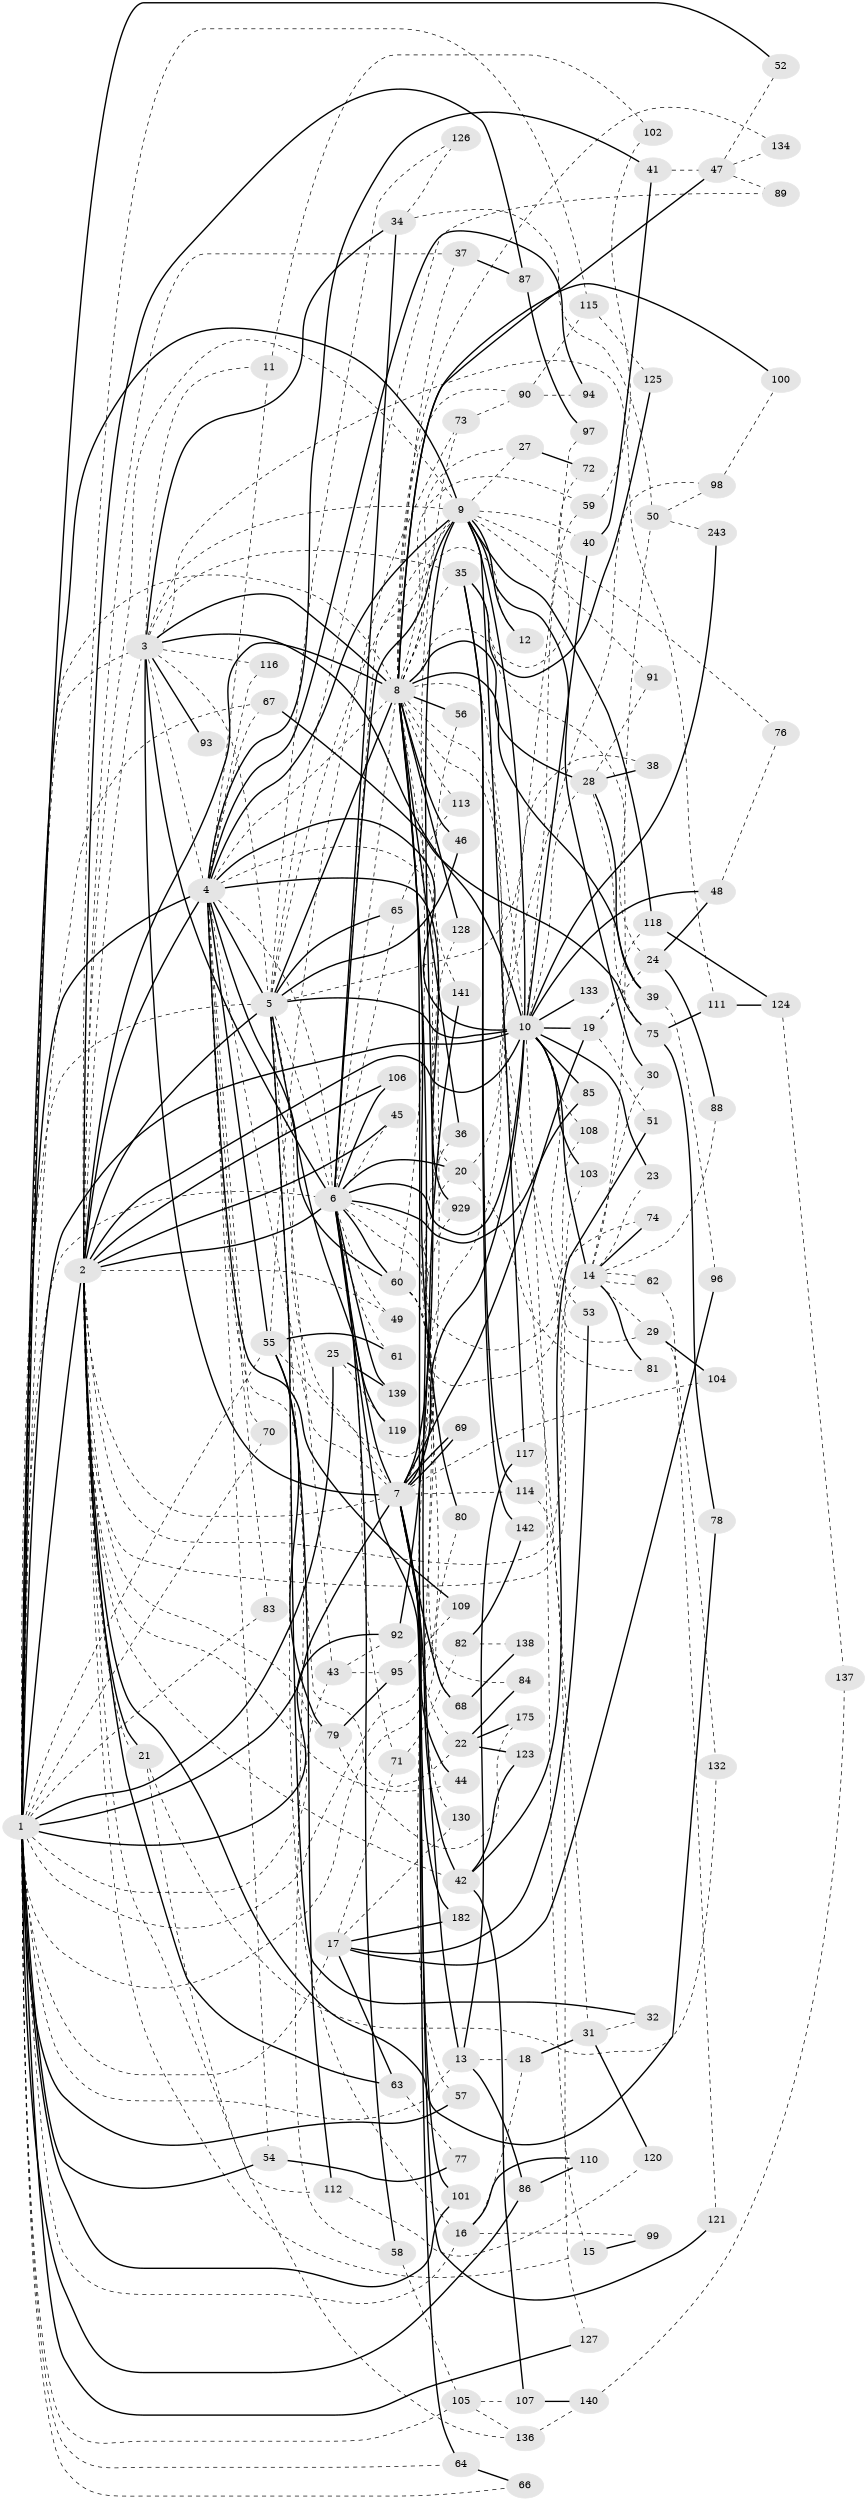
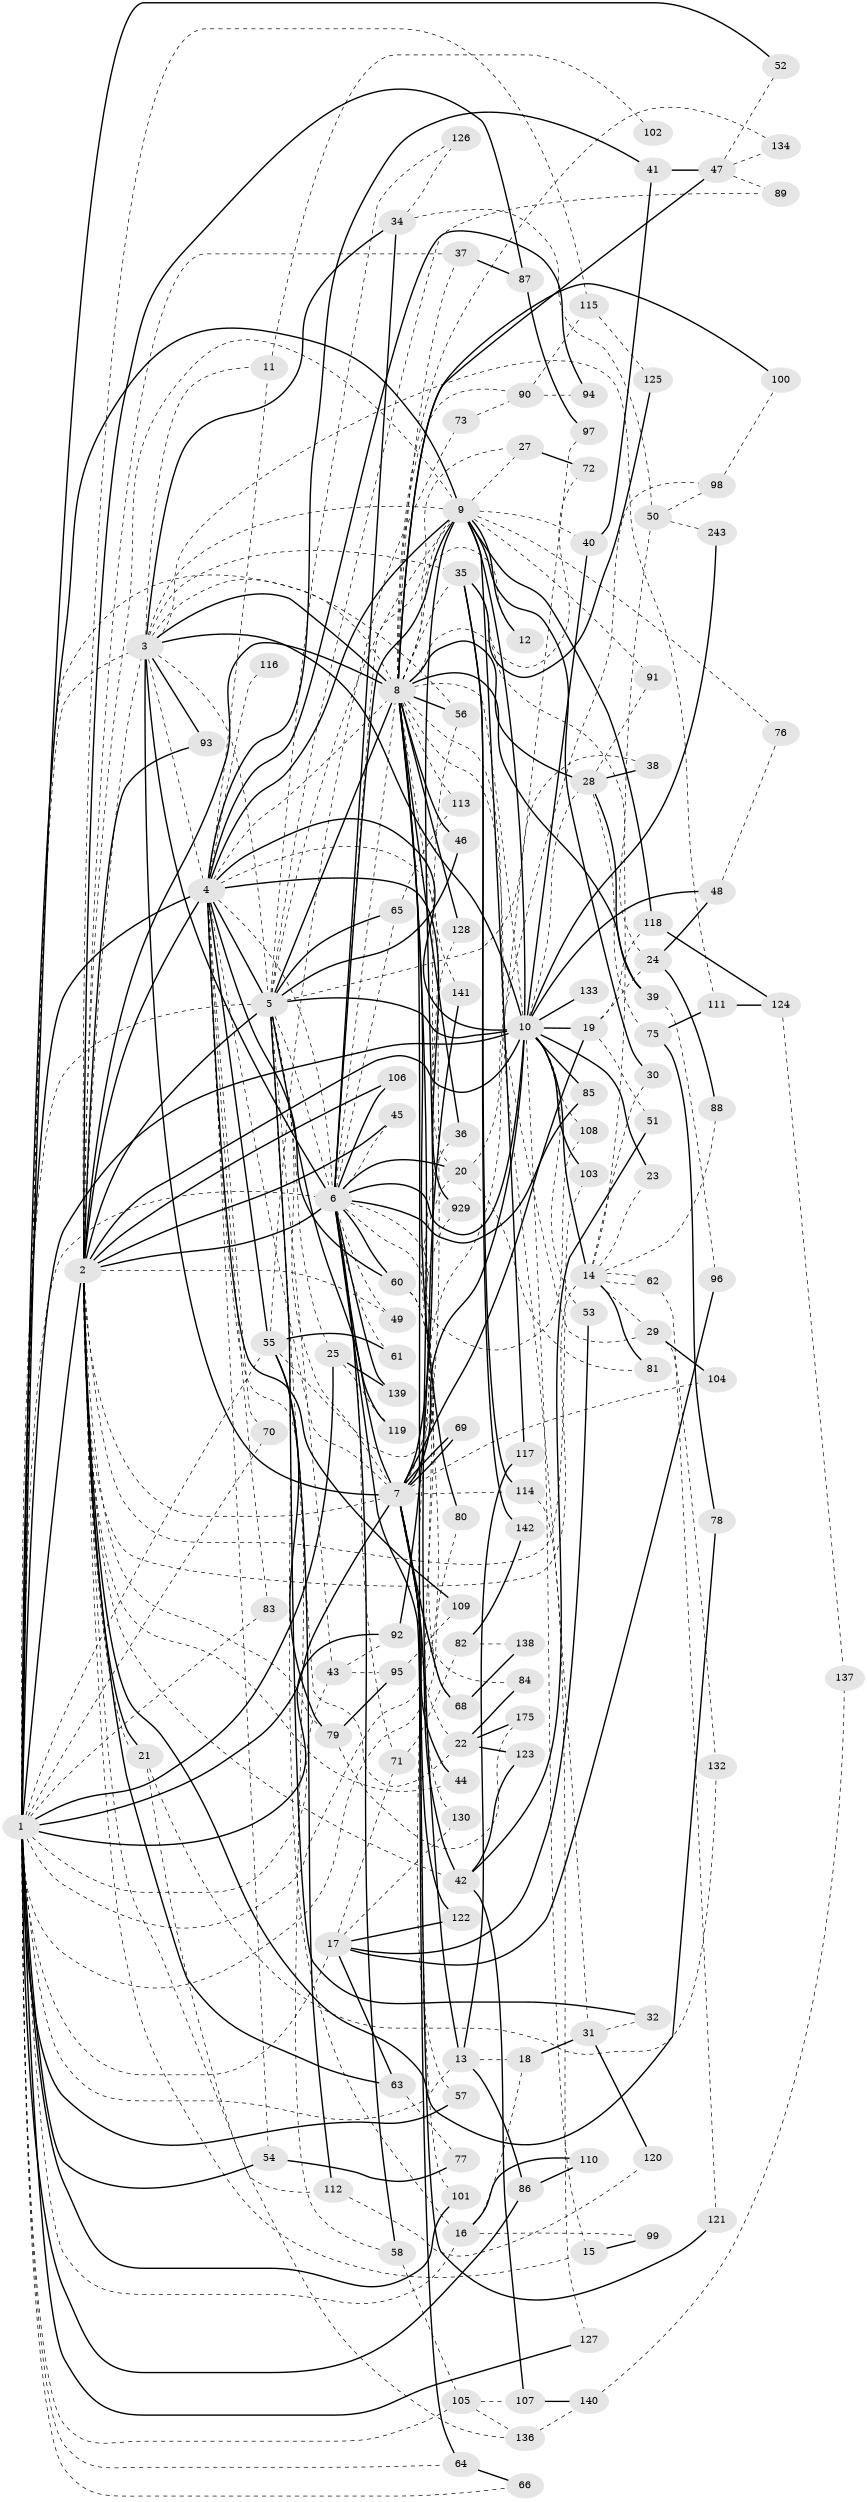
edge "41" -- "47": style dashed -> bold
node "59": removed
edge "73" -- "60": removed
edge "3" -- "116": now "3" -- "56"
node "67": removed
edge "93" -- "2": added
edge "5" -- "25": added
node "74": removed
edge "7" -- "101": style bold -> dashed
node "182": label "182" -> "122"
